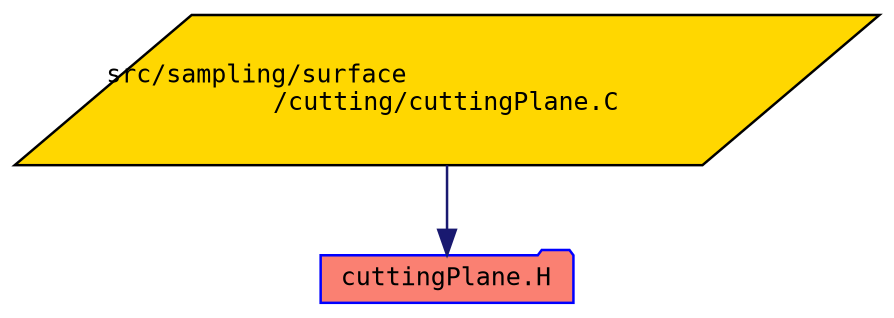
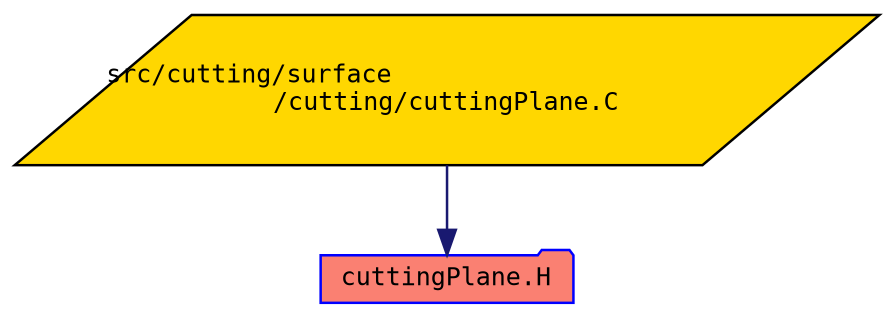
node "src/sampling/surface /cutting/cuttingPlane.C": label "src/sampling/surface /cutting/cuttingPlane.C" -> "src/cutting/surface /cutting/cuttingPlane.C"
